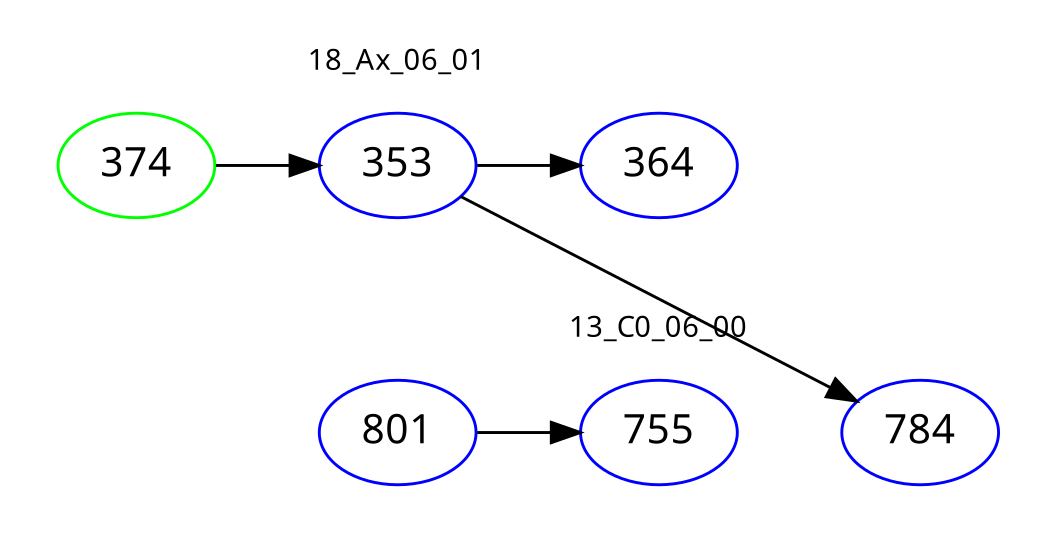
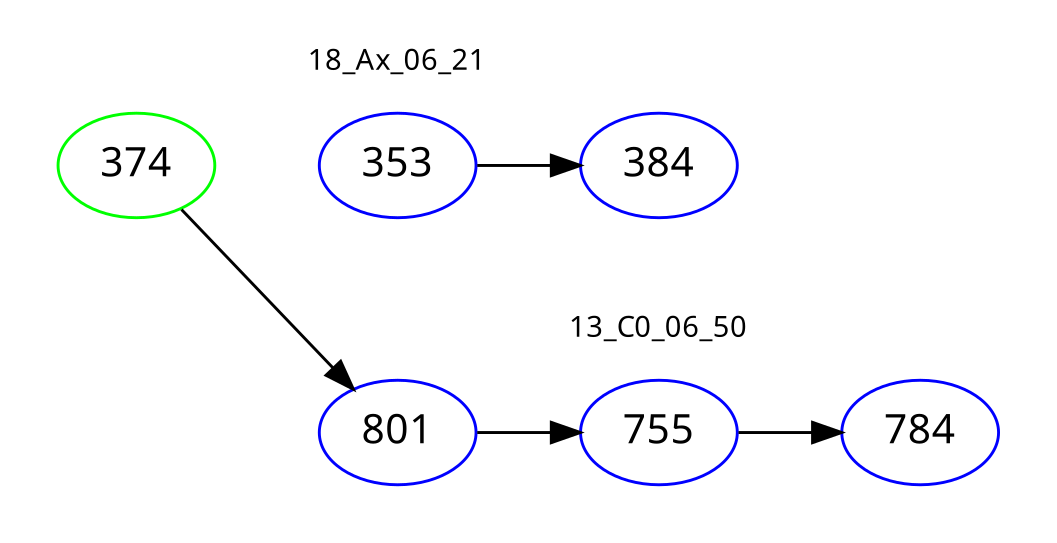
cluster "18_Ax_06_01": label "18_Ax_06_01" -> "18_Ax_06_21"
edge "374" -> "353": now "374" -> "801"
node "364": label "364" -> "384"
edge "353" -> "784": now "755" -> "784"
cluster "13_C0_06_00": label "13_C0_06_00" -> "13_C0_06_50"
